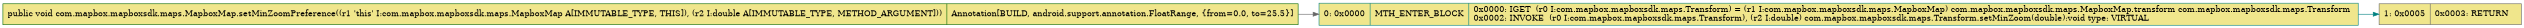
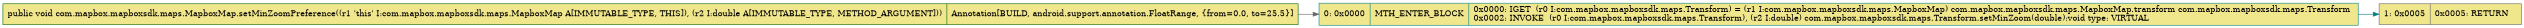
node "1: 0x0005": text "0x0003: RETURN" -> "0x0005: RETURN"
